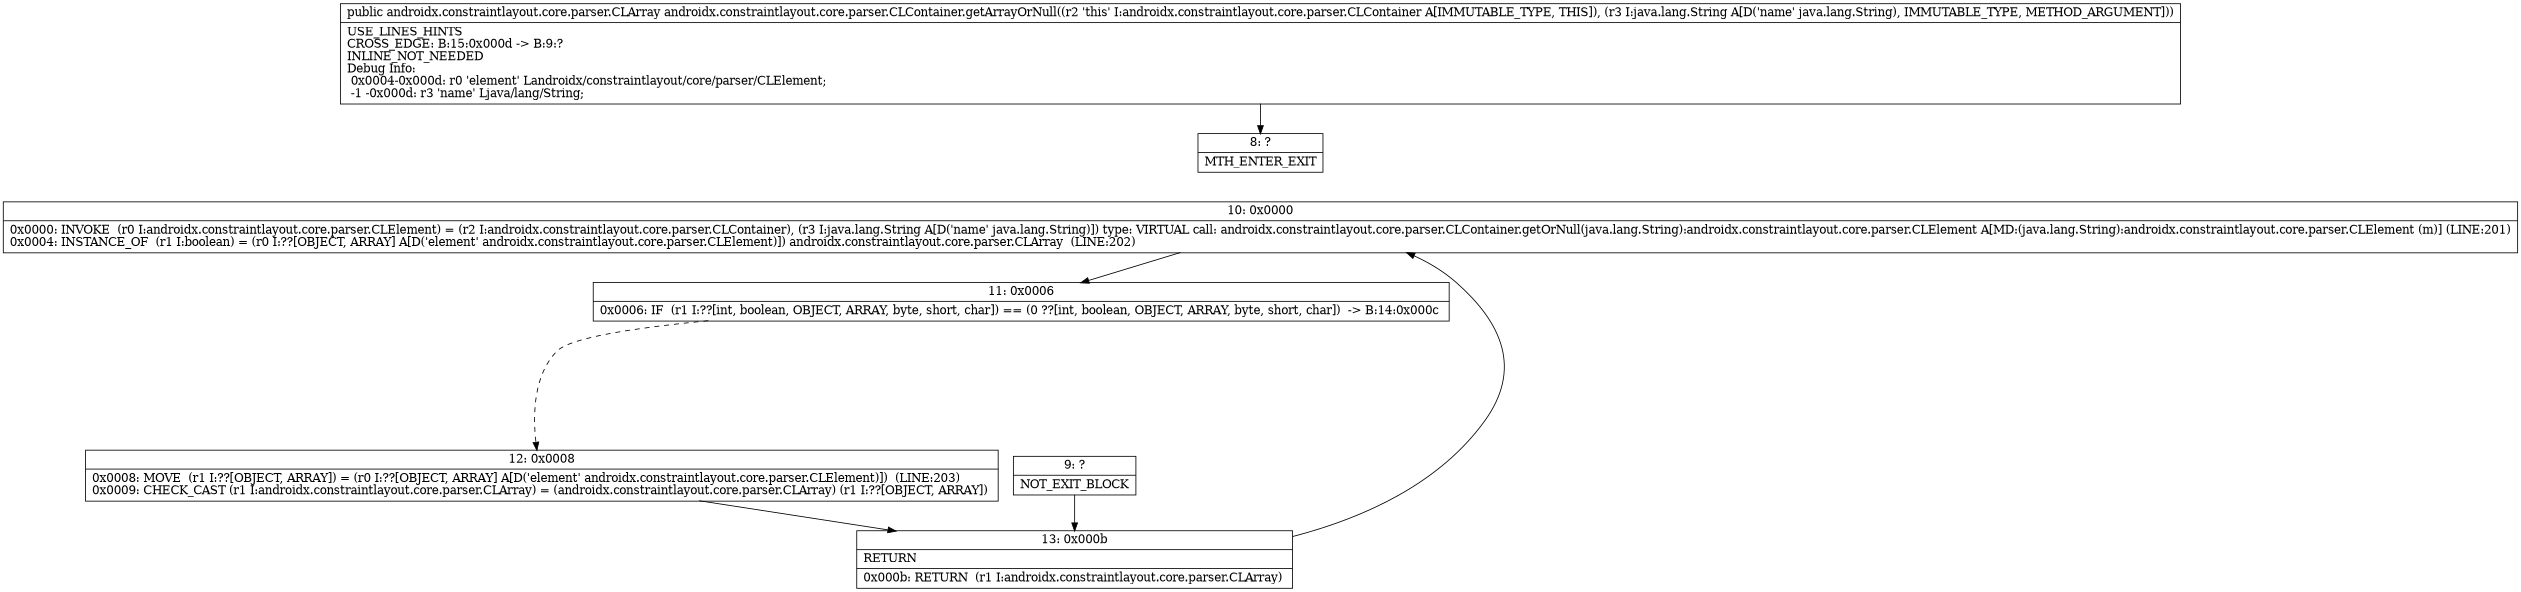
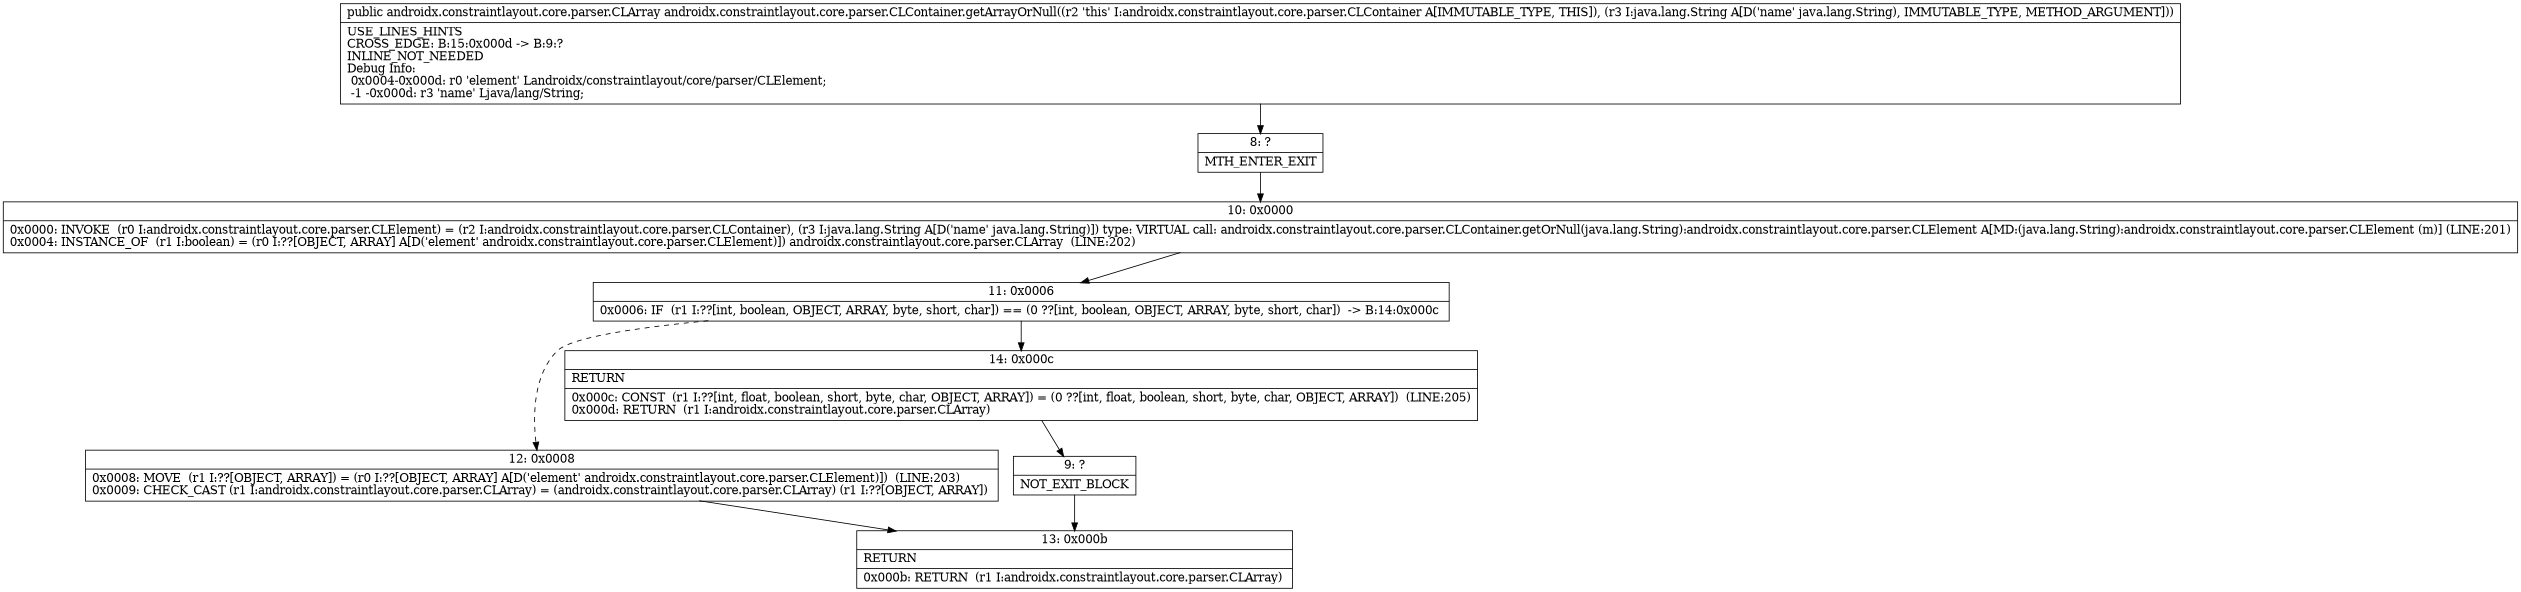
node "14: 0x000c": added
edge "13: 0x000b" -> "10: 0x0000": now "8: ?" -> "10: 0x0000"
